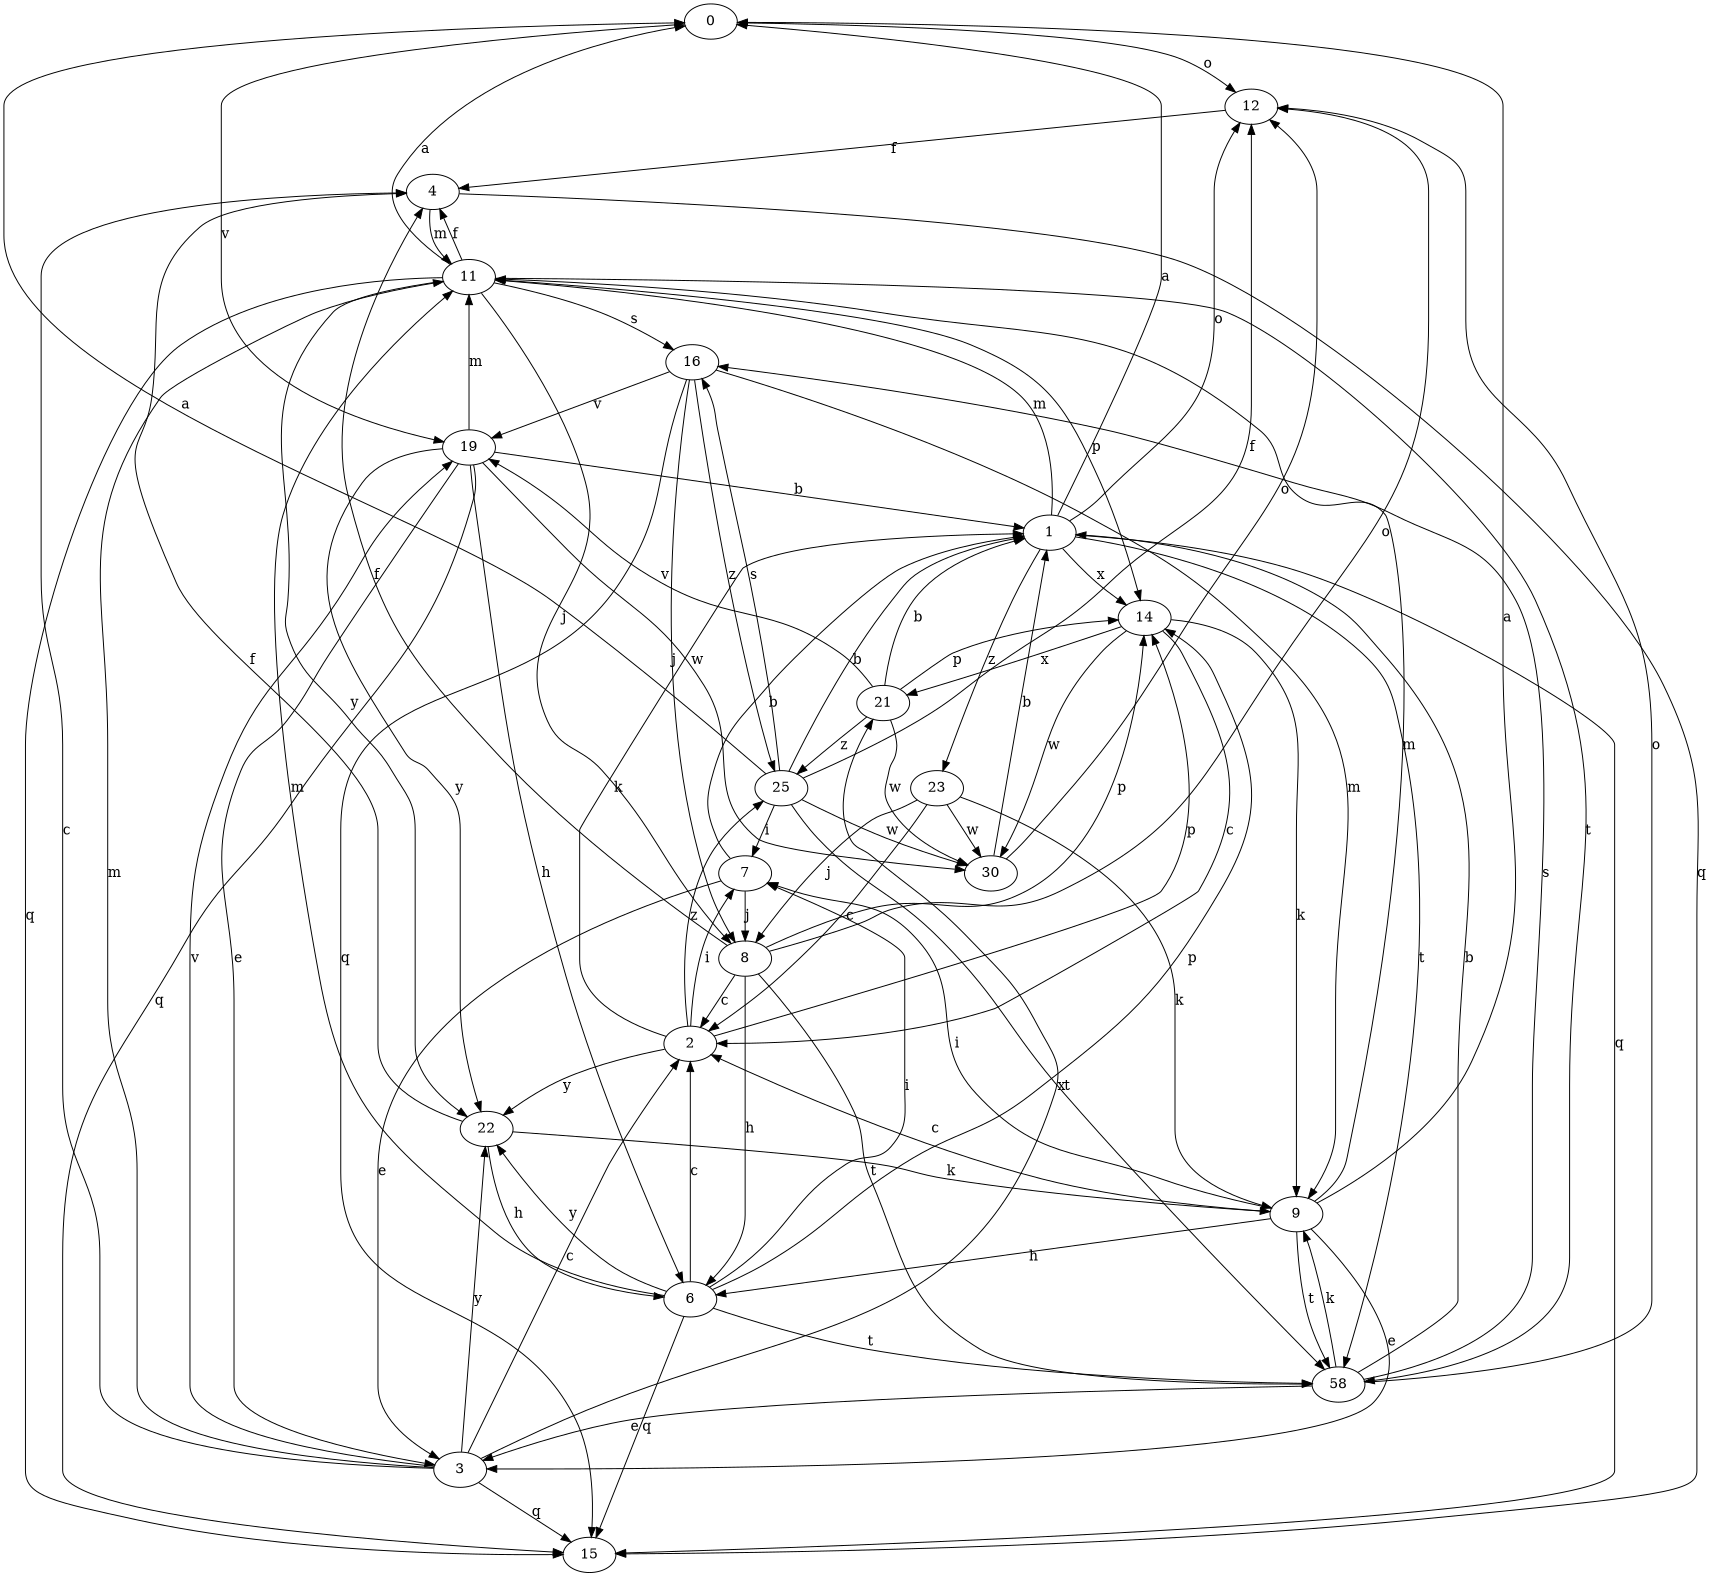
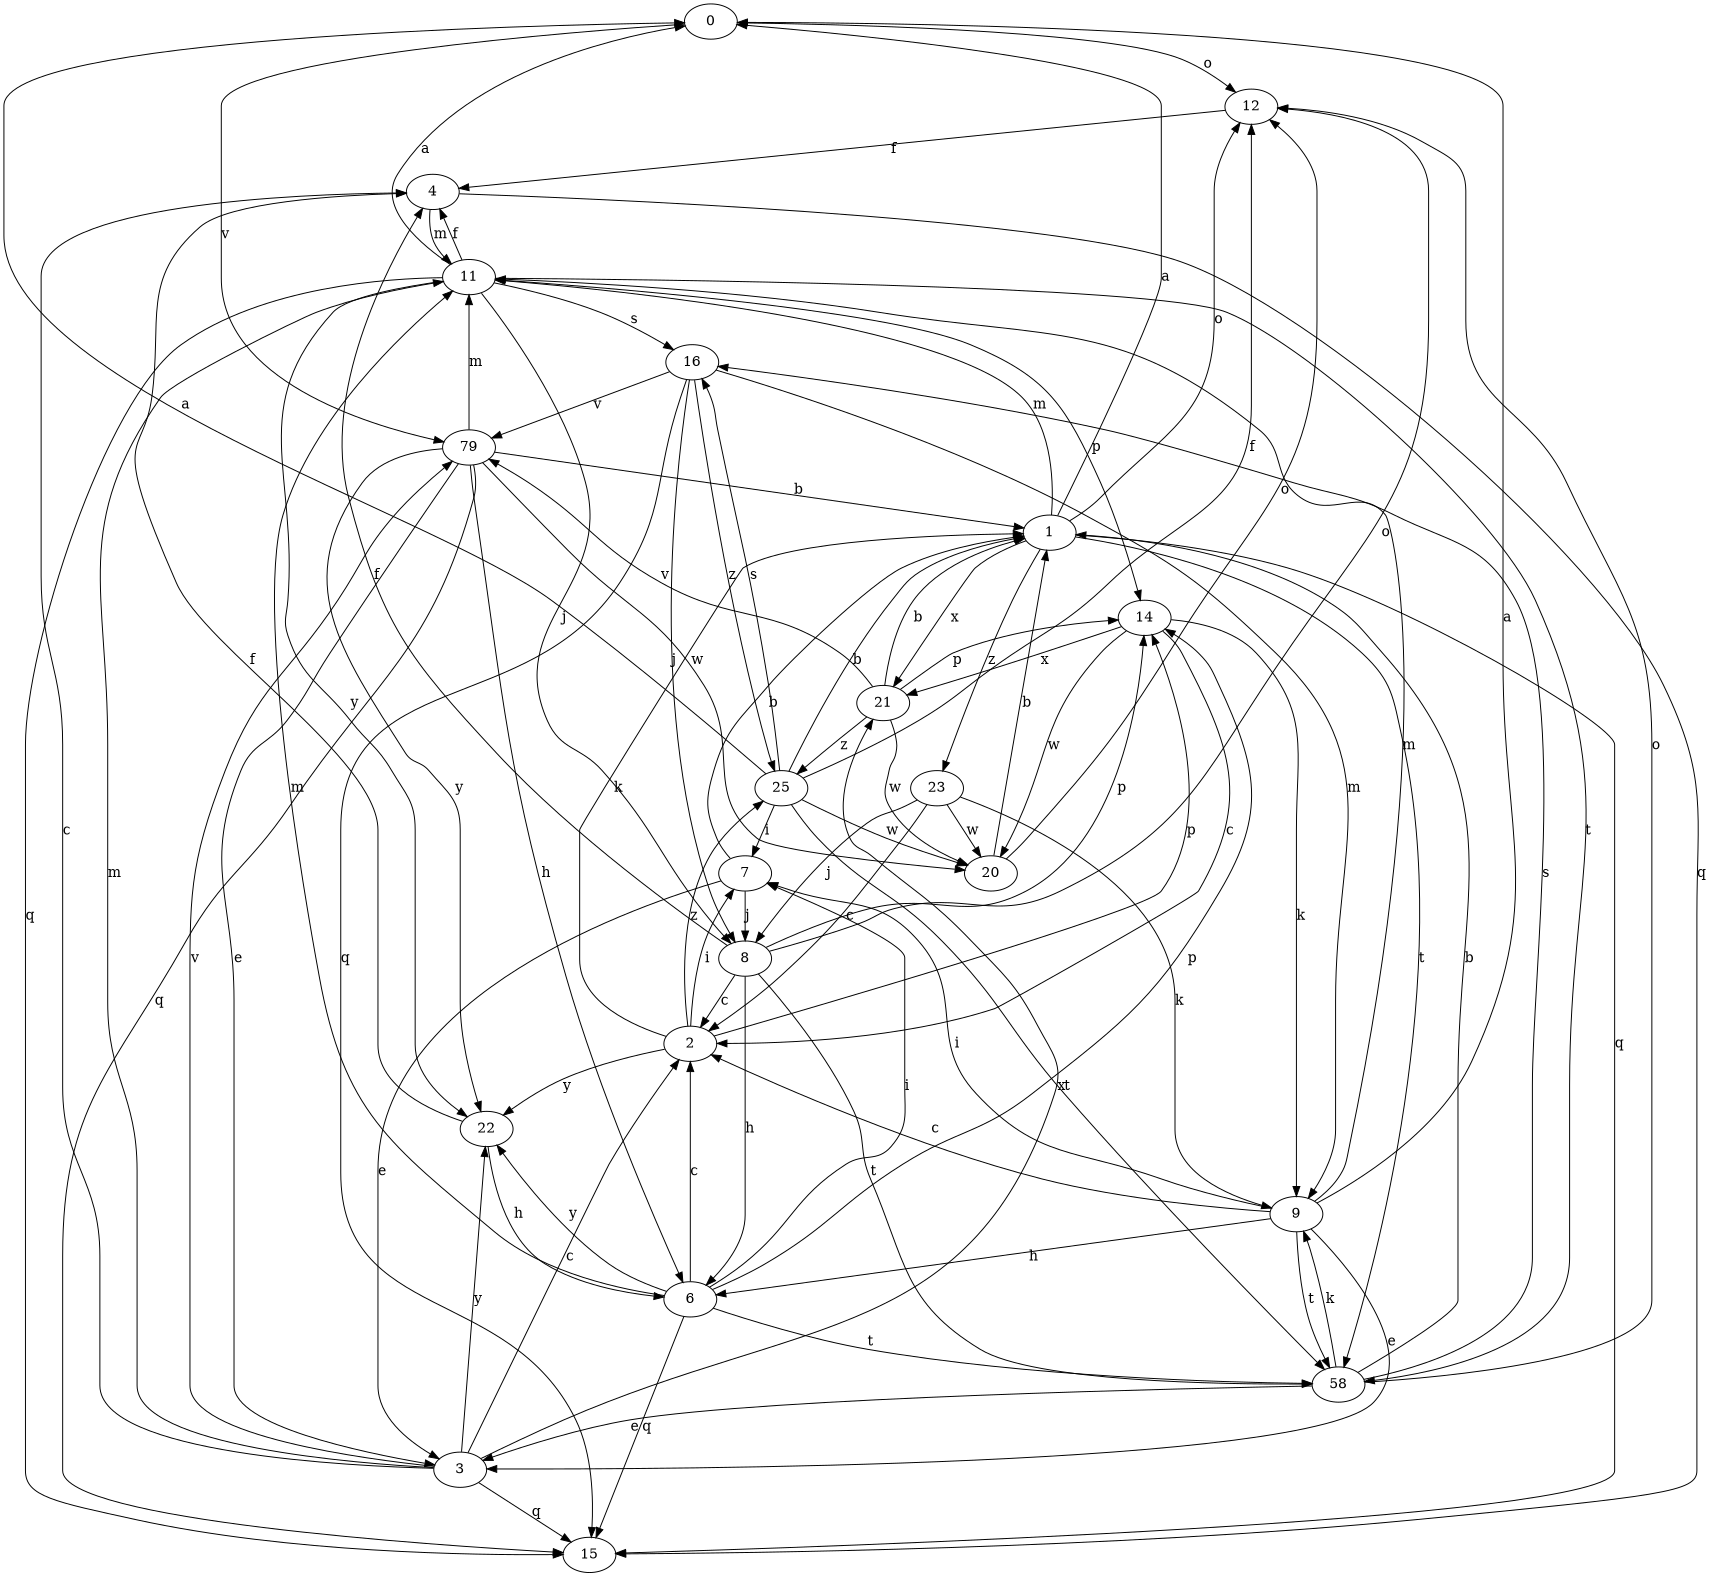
node "19": label "19" -> "79"
edge "1" -> "14": now "1" -> "21"
node "30": label "30" -> "20"
edge "22" -> "9": removed, label "k"
